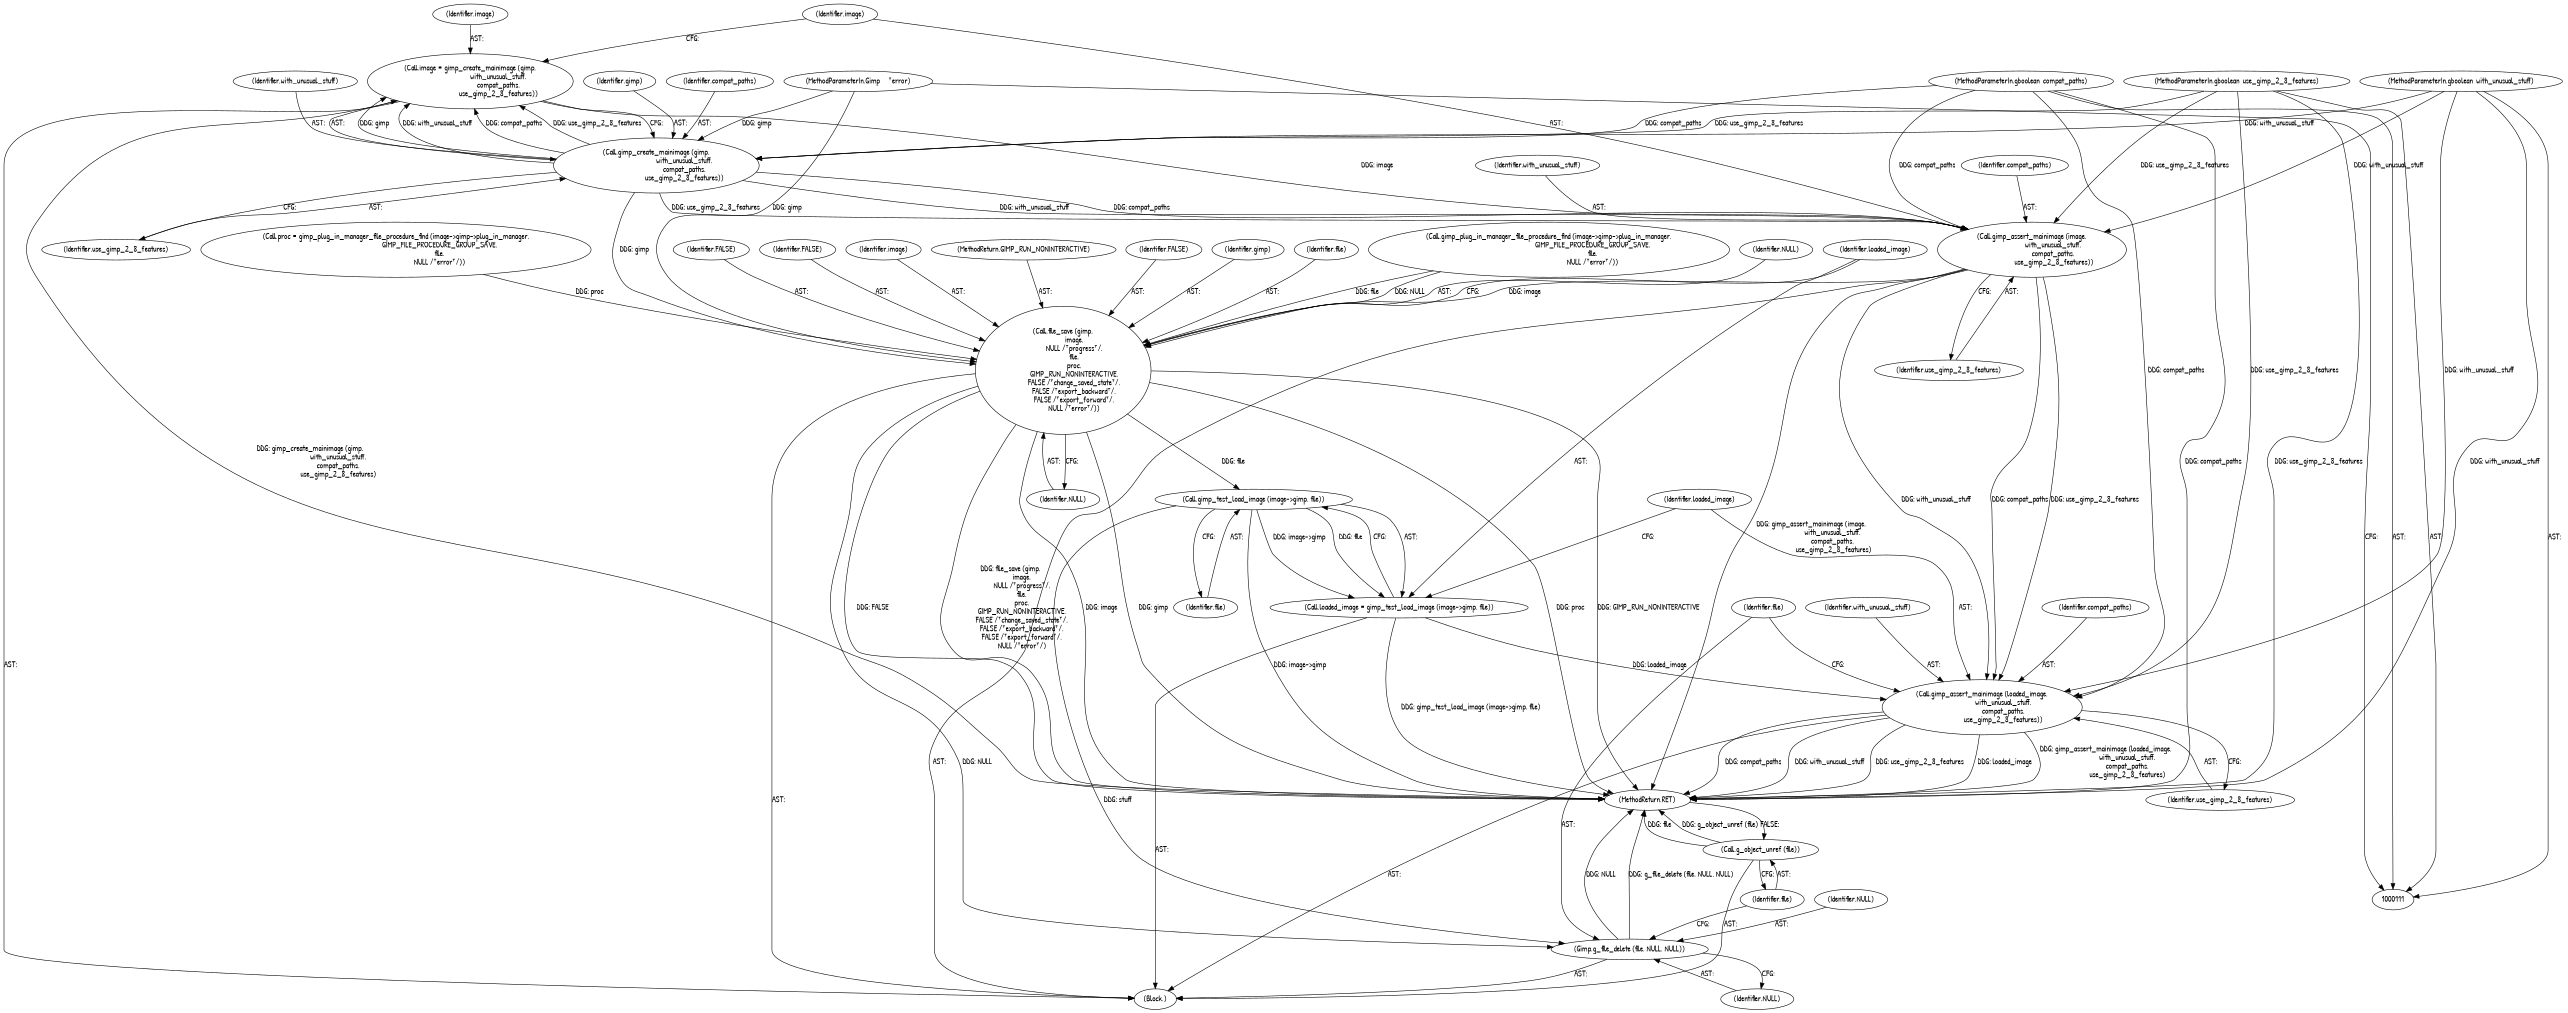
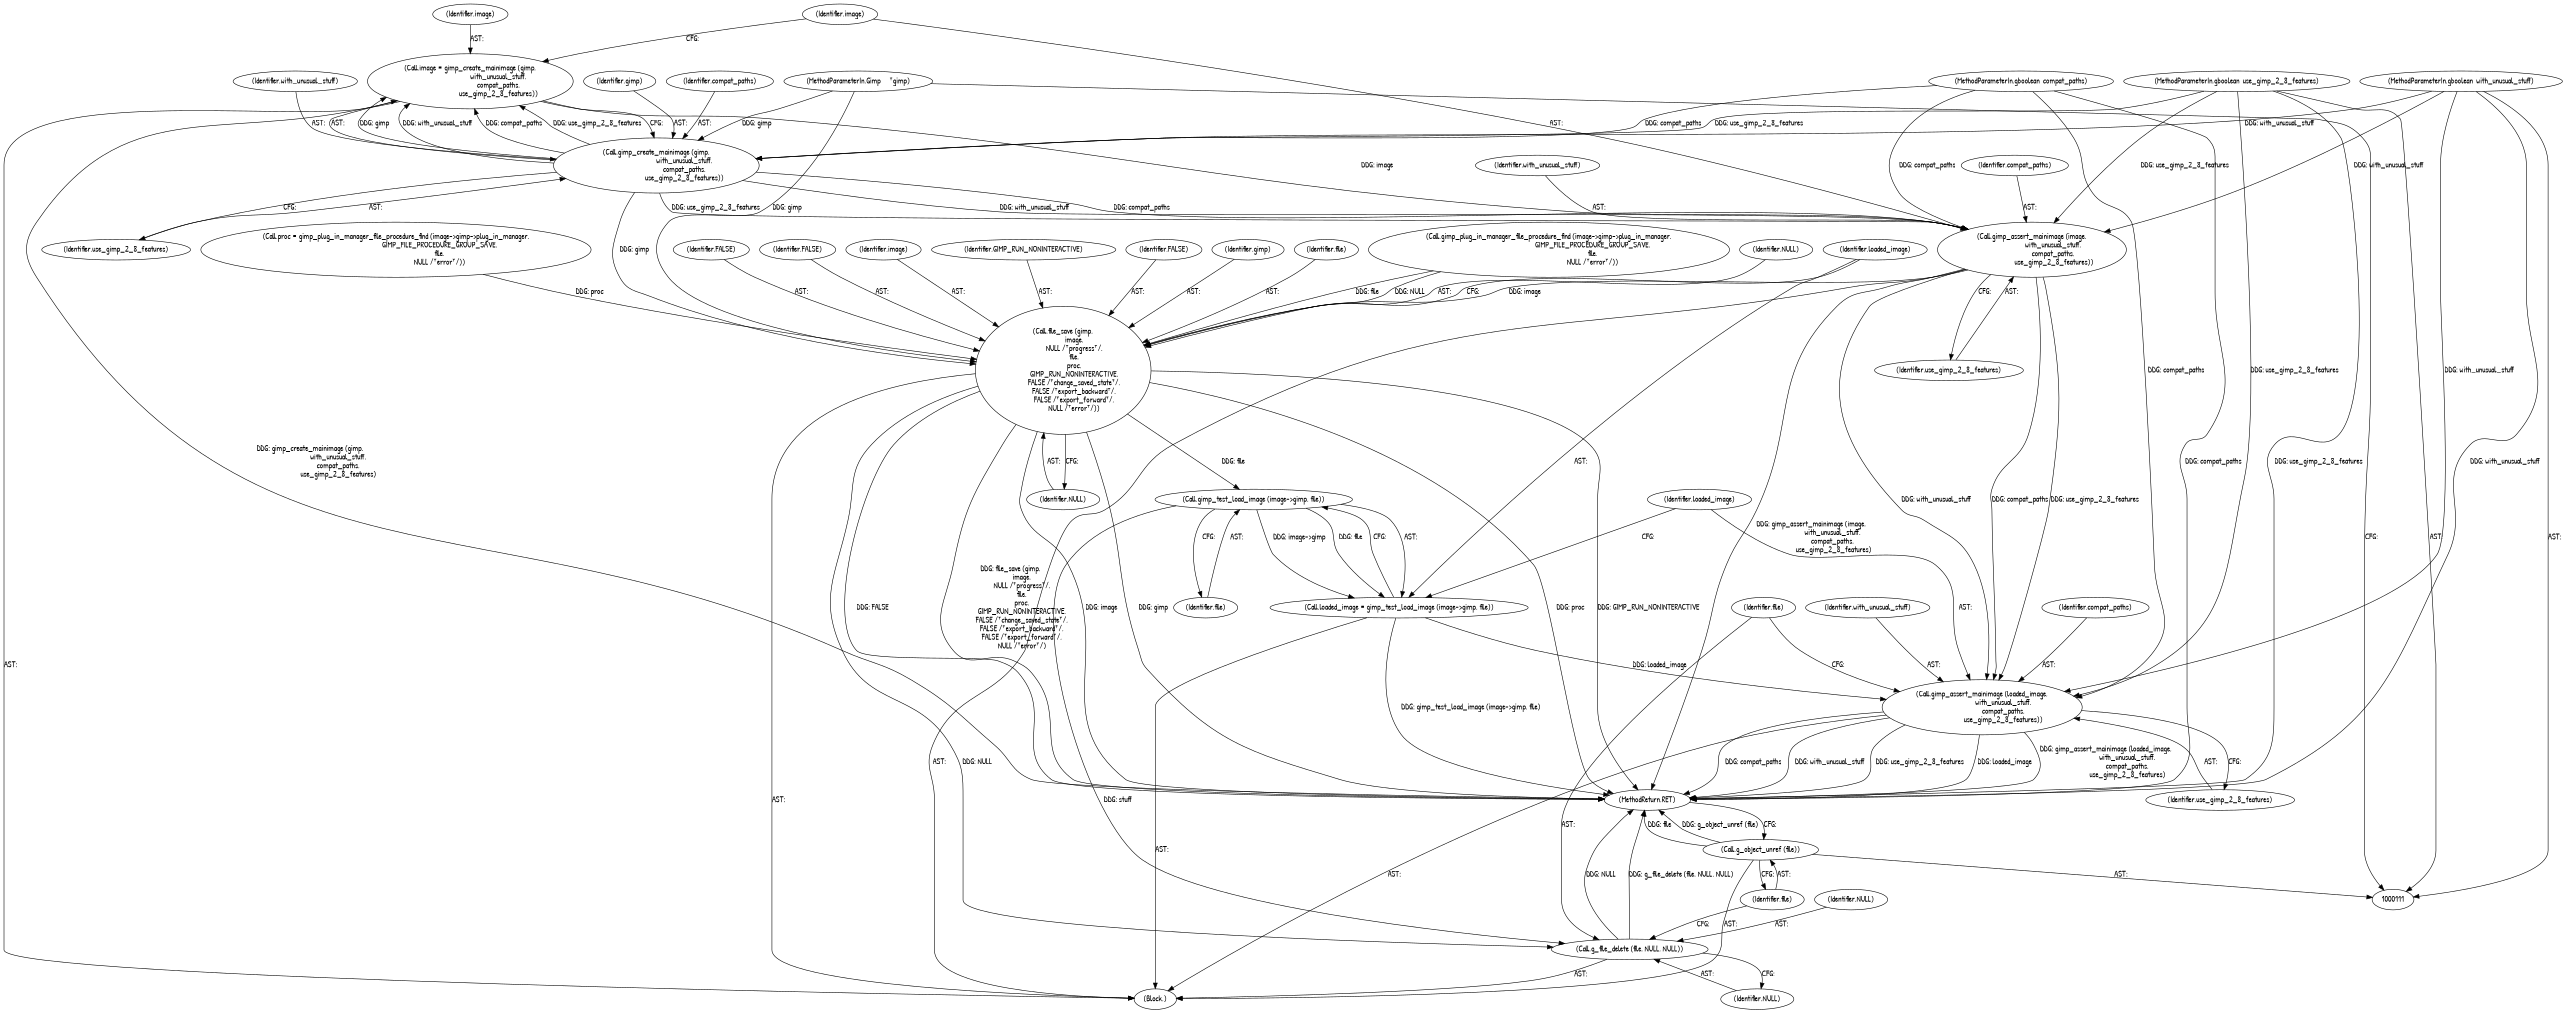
node "(MethodParameterIn,Gimp     *error)": label "(MethodParameterIn,Gimp     *error)" -> "(MethodParameterIn,Gimp     *gimp)"
node "(MethodReturn,GIMP_RUN_NONINTERACTIVE)": label "(MethodReturn,GIMP_RUN_NONINTERACTIVE)" -> "(Identifier,GIMP_RUN_NONINTERACTIVE)"
edge "(MethodParameterIn,gboolean  compat_paths)" -> "1000111": now "(Call,g_object_unref (file))" -> "1000111"
edge "(Call,gimp_test_load_image (image->gimp, file))" -> "(MethodReturn,RET)": removed, label "DDG: image->gimp"
edge "(MethodReturn,RET)" -> "(Call,g_object_unref (file))": label "FALSE: " -> "CFG: "
node "(Gimp,g_file_delete (file, NULL, NULL))": label "(Gimp,g_file_delete (file, NULL, NULL))" -> "(Call,g_file_delete (file, NULL, NULL))"
